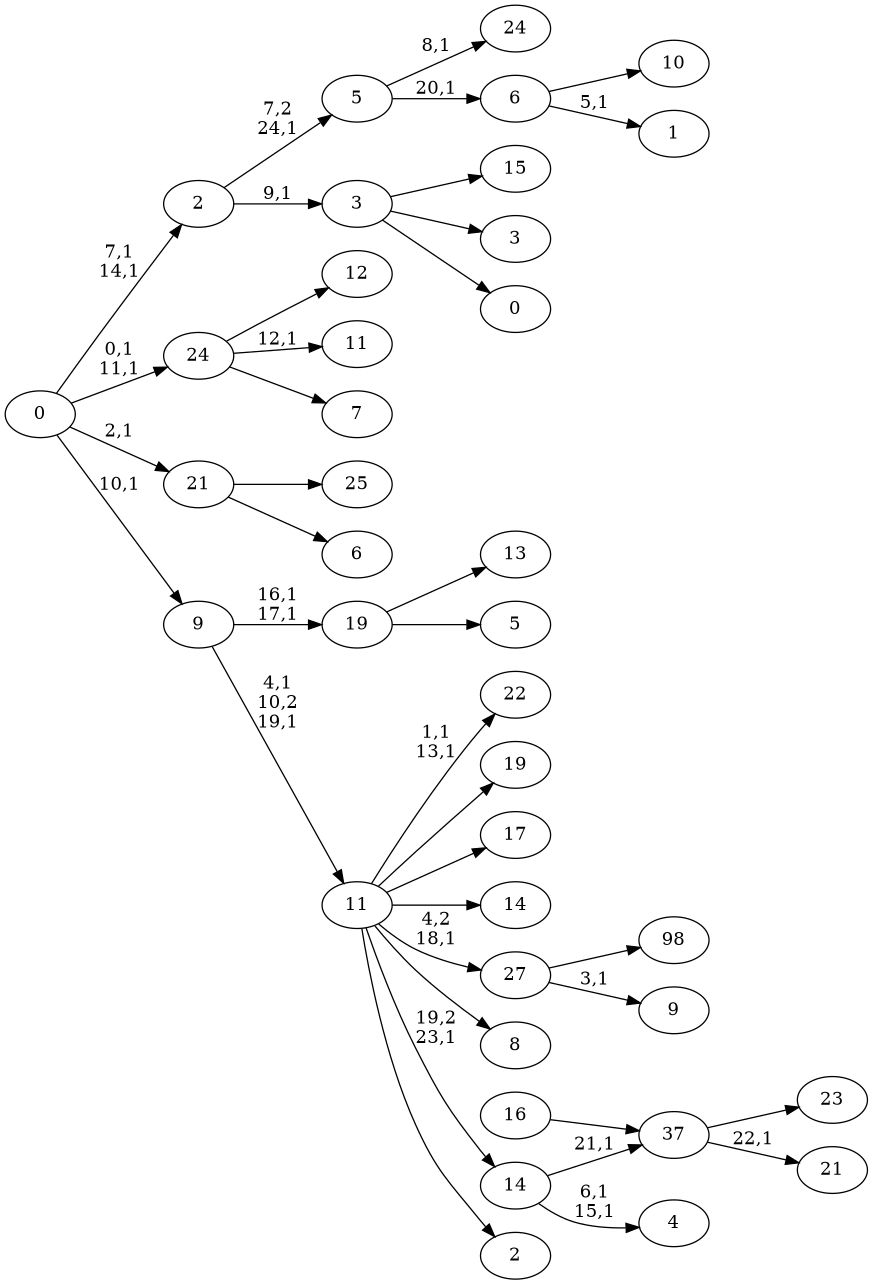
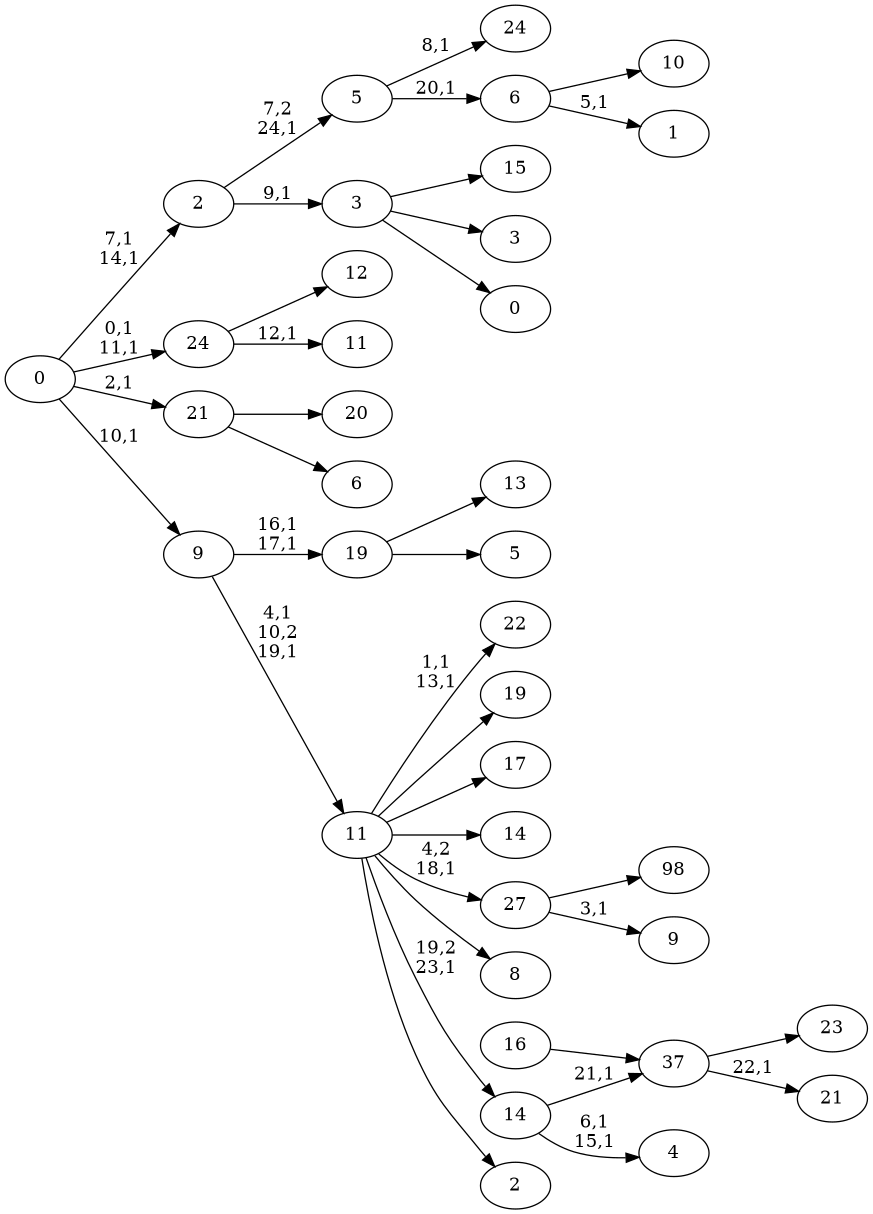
node "7": removed
node "25": label "25" -> "20"
